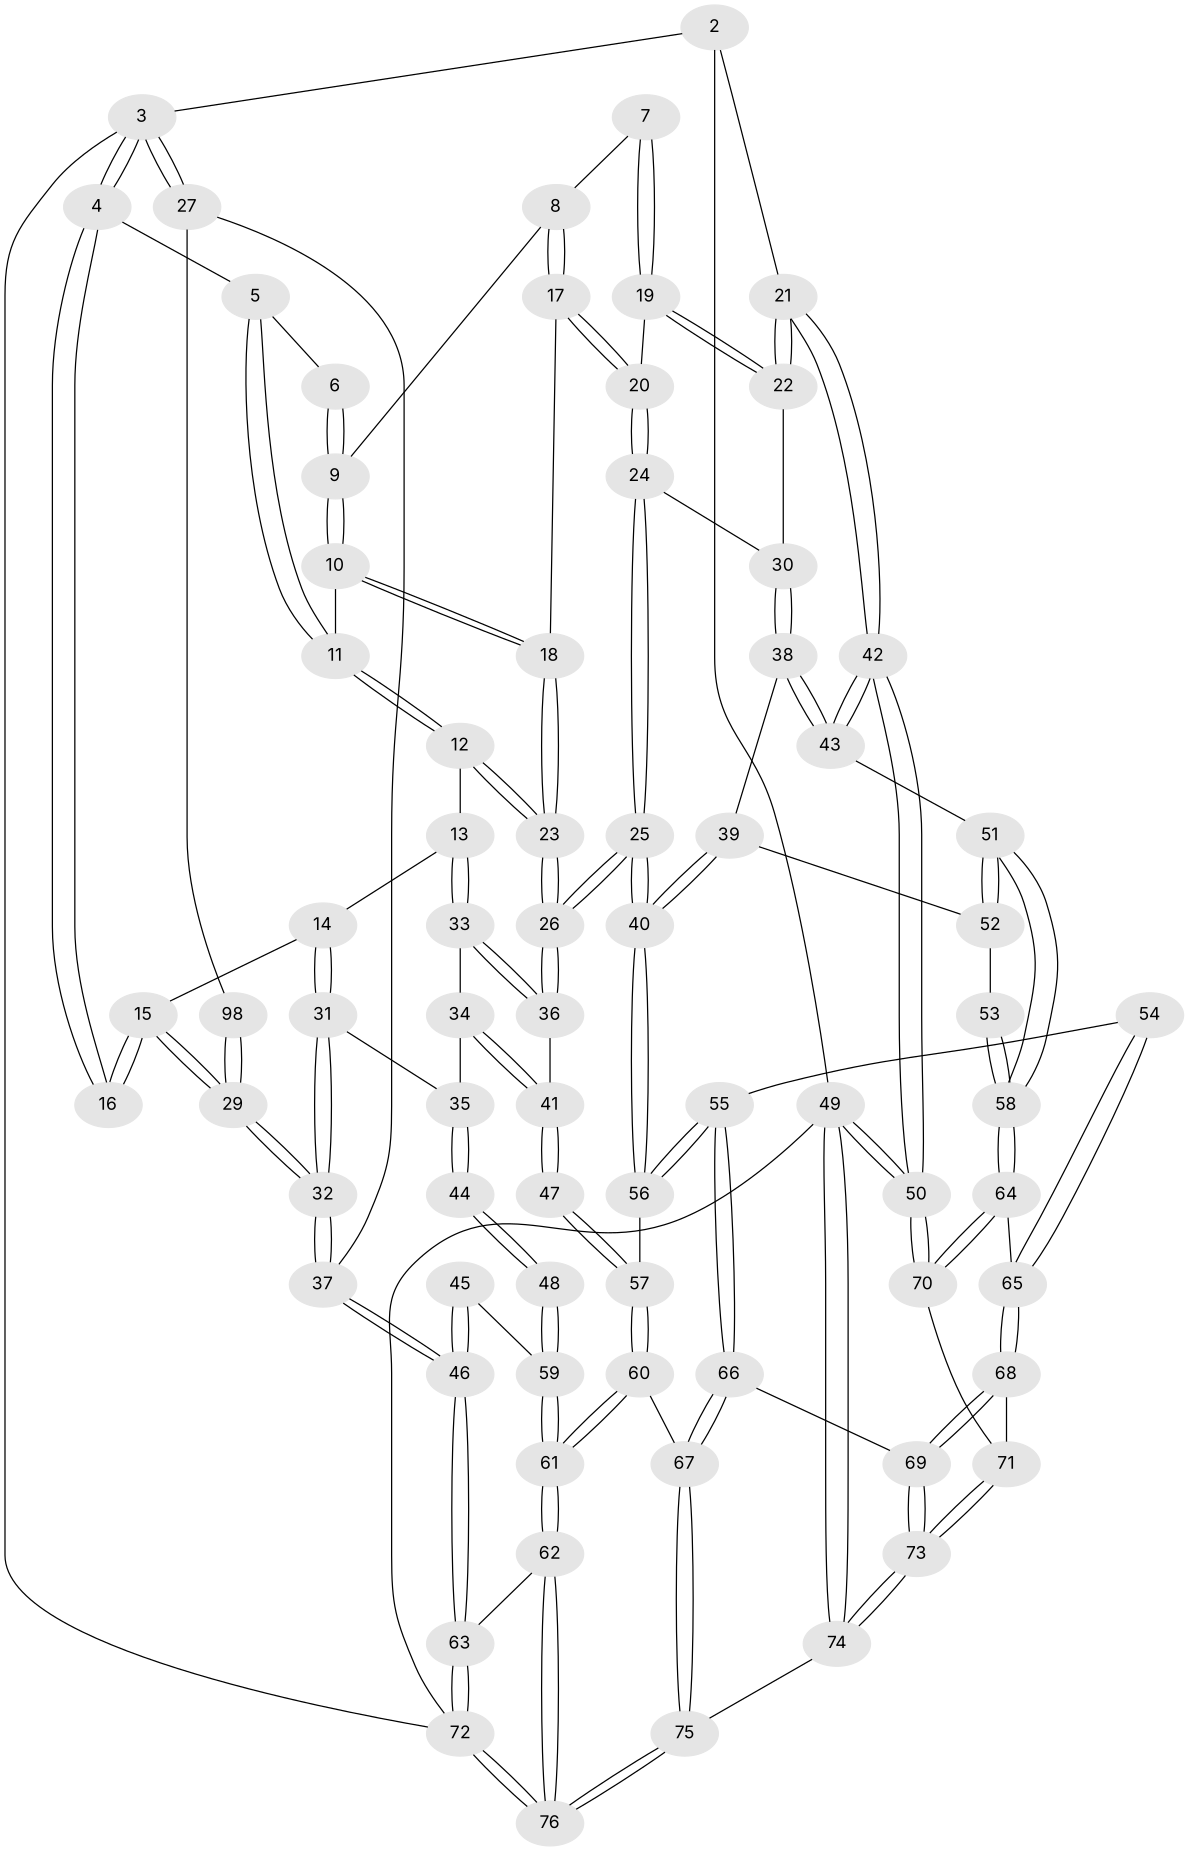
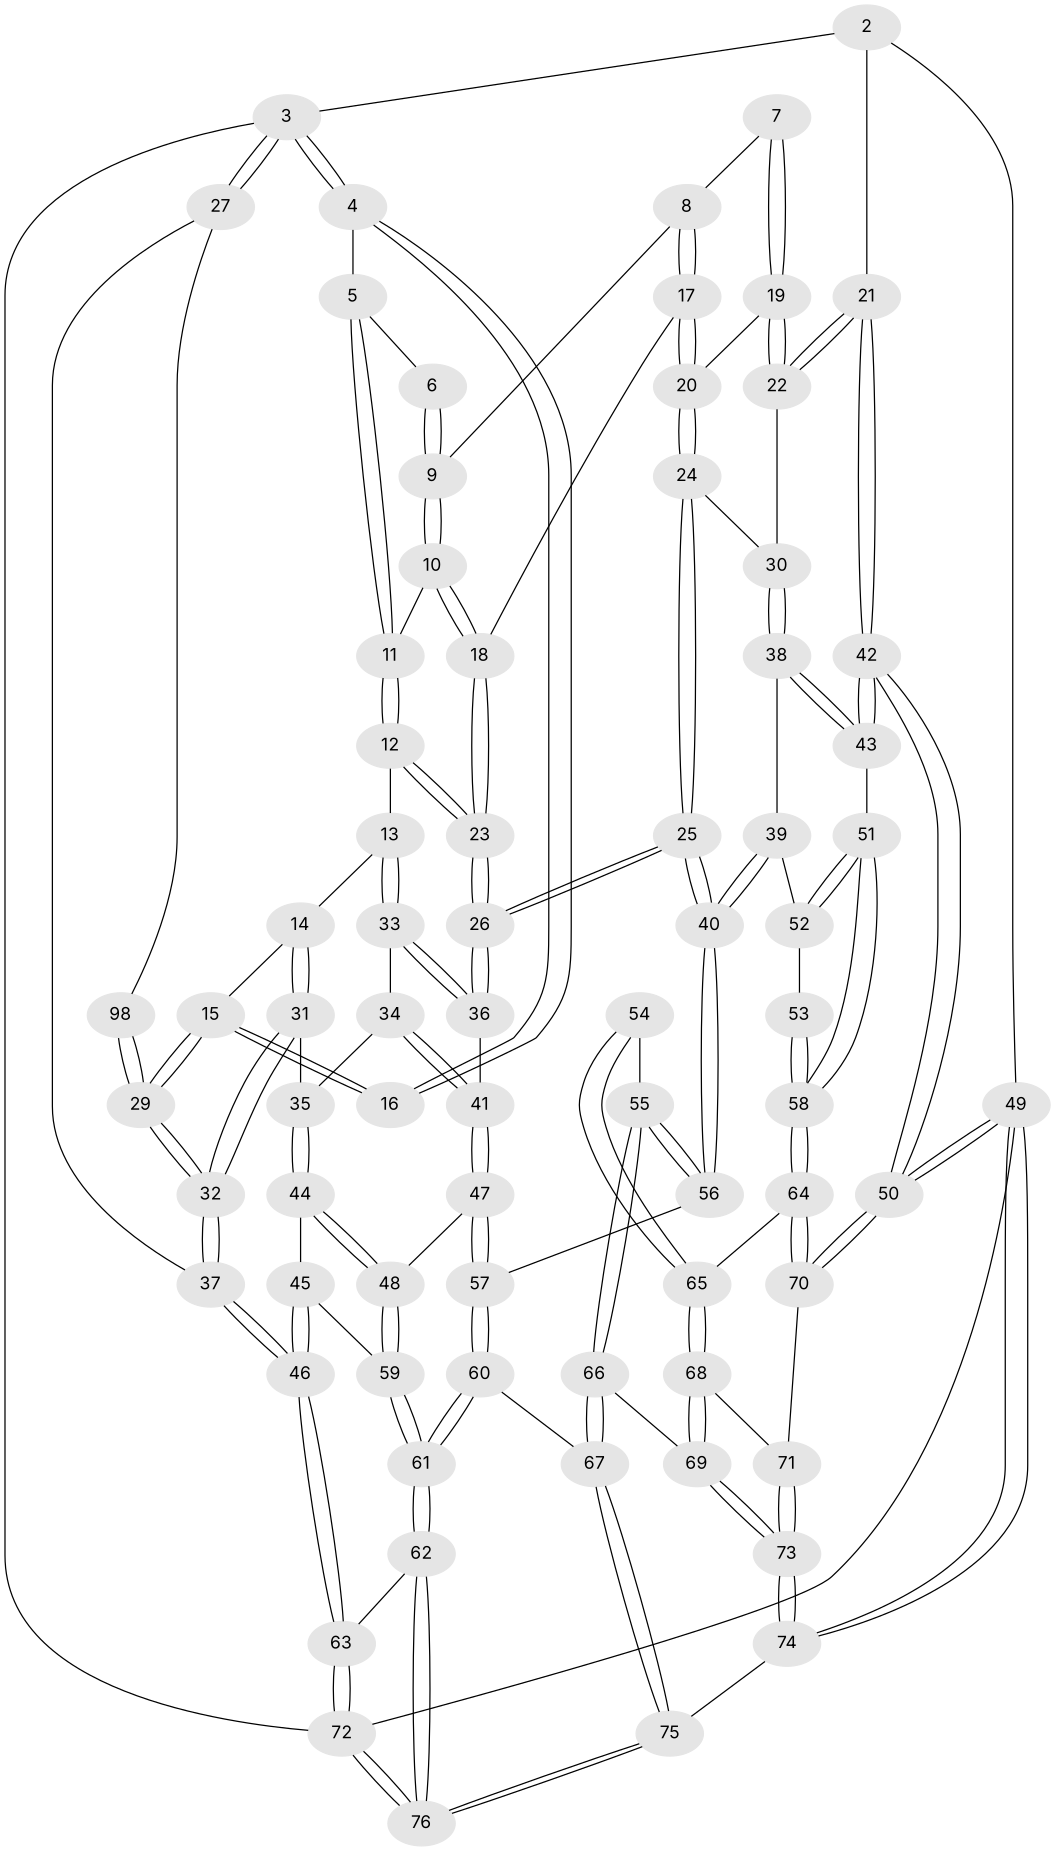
edge "44" -- "45": added
edge "47" -- "48": added
